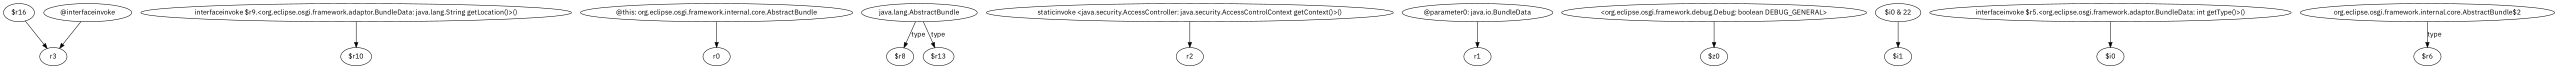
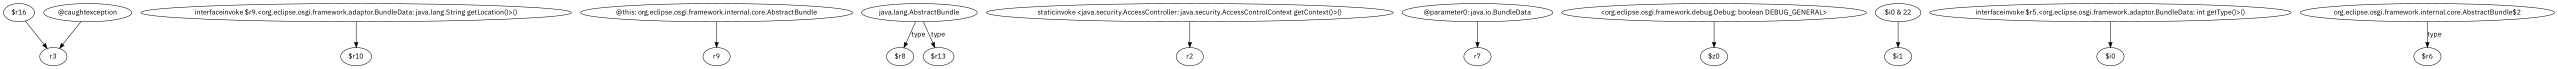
node "@interfaceinvoke": label "@interfaceinvoke" -> "@caughtexception"
node "r0": label "r0" -> "r9"
node "r1": label "r1" -> "r7"
